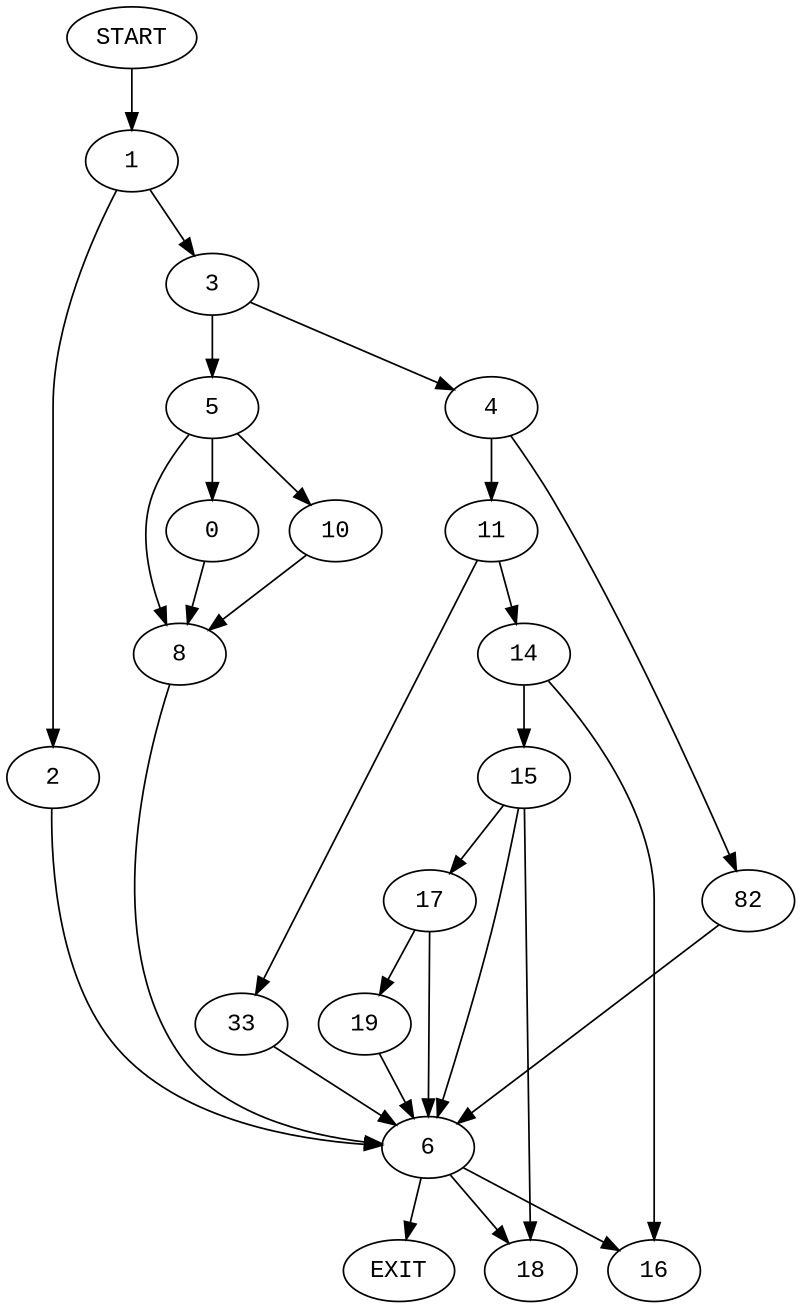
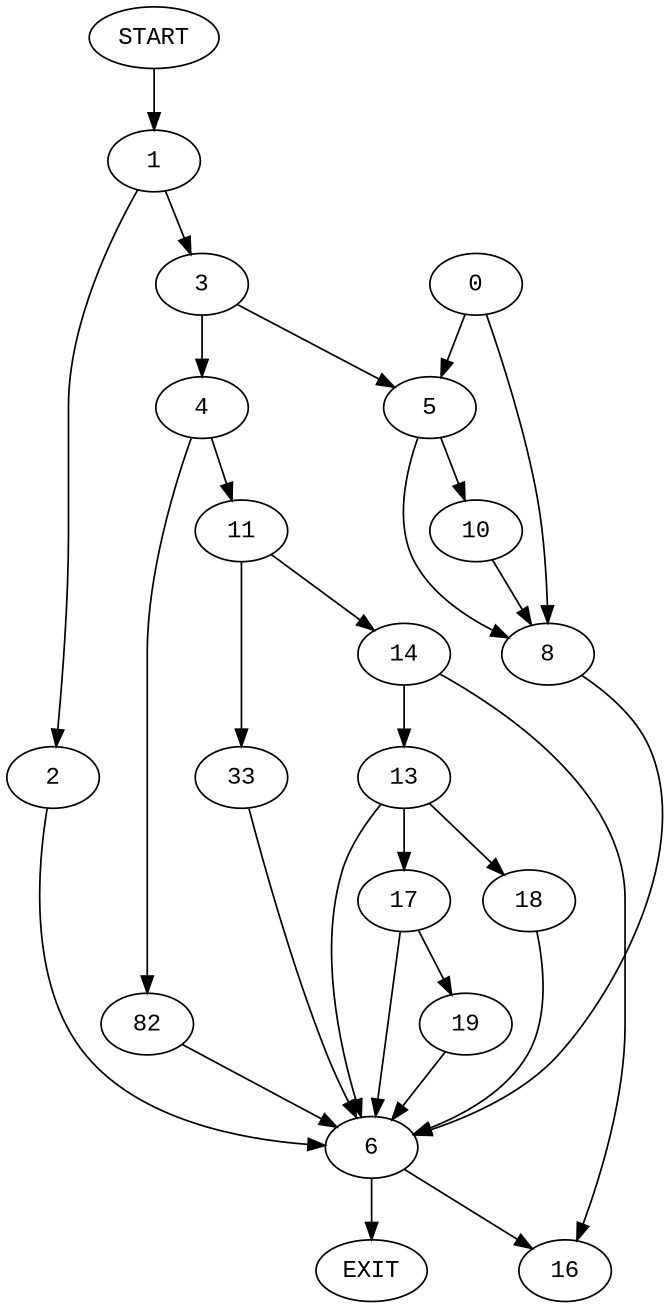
edge "5" -> "0": reversed
node "15": label "15" -> "13"
edge "6" -> "18": reversed
